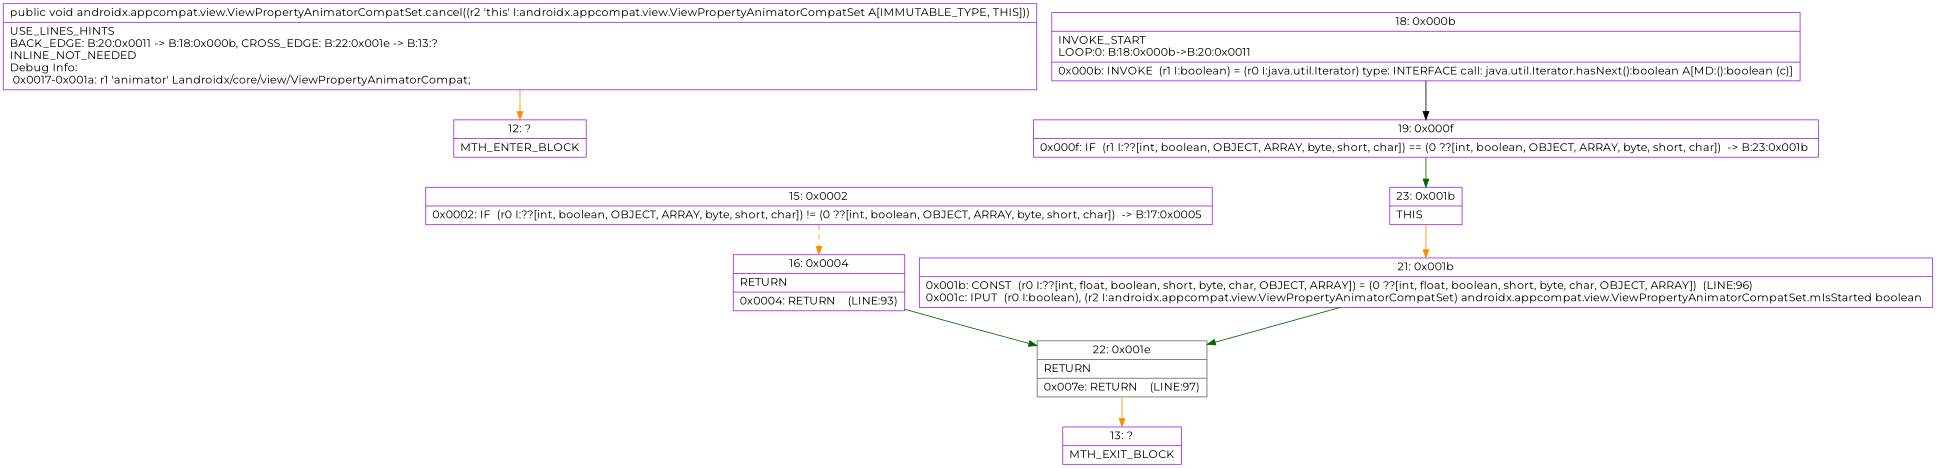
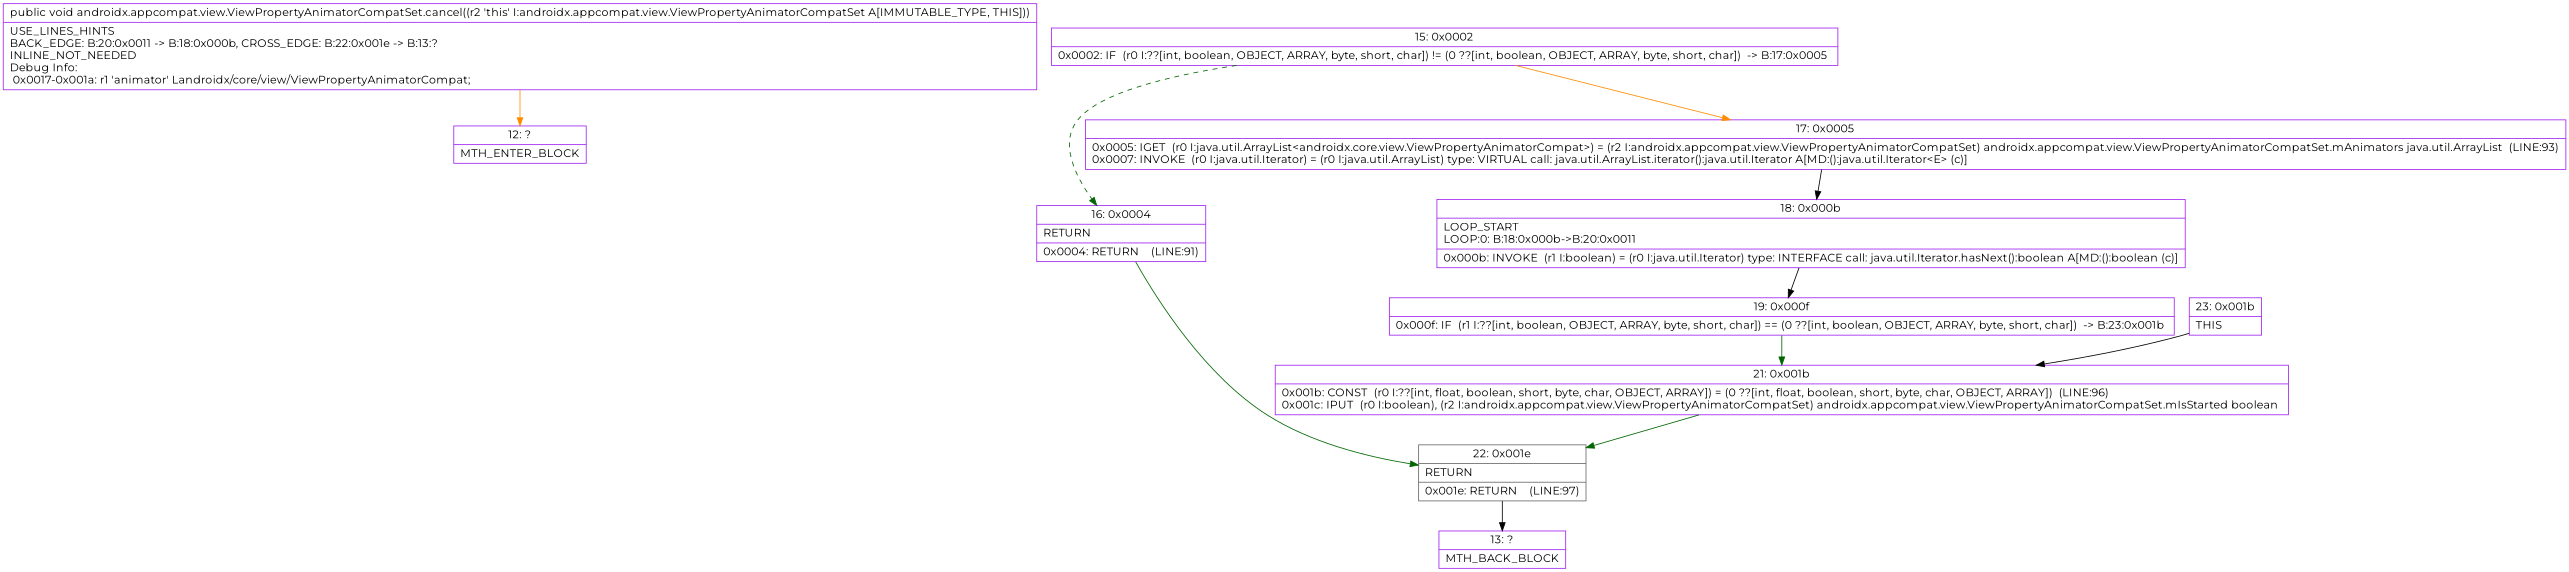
node "18: 0x000b": text "INVOKE_START" -> "LOOP_START"
node "17: 0x0005": added
edge "19: 0x000f" -> "23: 0x001b": now "19: 0x000f" -> "21: 0x001b"
edge "15: 0x0002" -> "16: 0x0004": color darkorange -> darkgreen
edge "23: 0x001b" -> "21: 0x001b": color darkorange -> black
node "16: 0x0004": text "0x0004: RETURN    (LINE:93)" -> "0x0004: RETURN    (LINE:91)"
node "22: 0x001e": text "0x007e: RETURN    (LINE:97)" -> "0x001e: RETURN    (LINE:97)"
edge "22: 0x001e" -> "13: ?": color darkorange -> black
node "13: ?": text "MTH_EXIT_BLOCK" -> "MTH_BACK_BLOCK"
